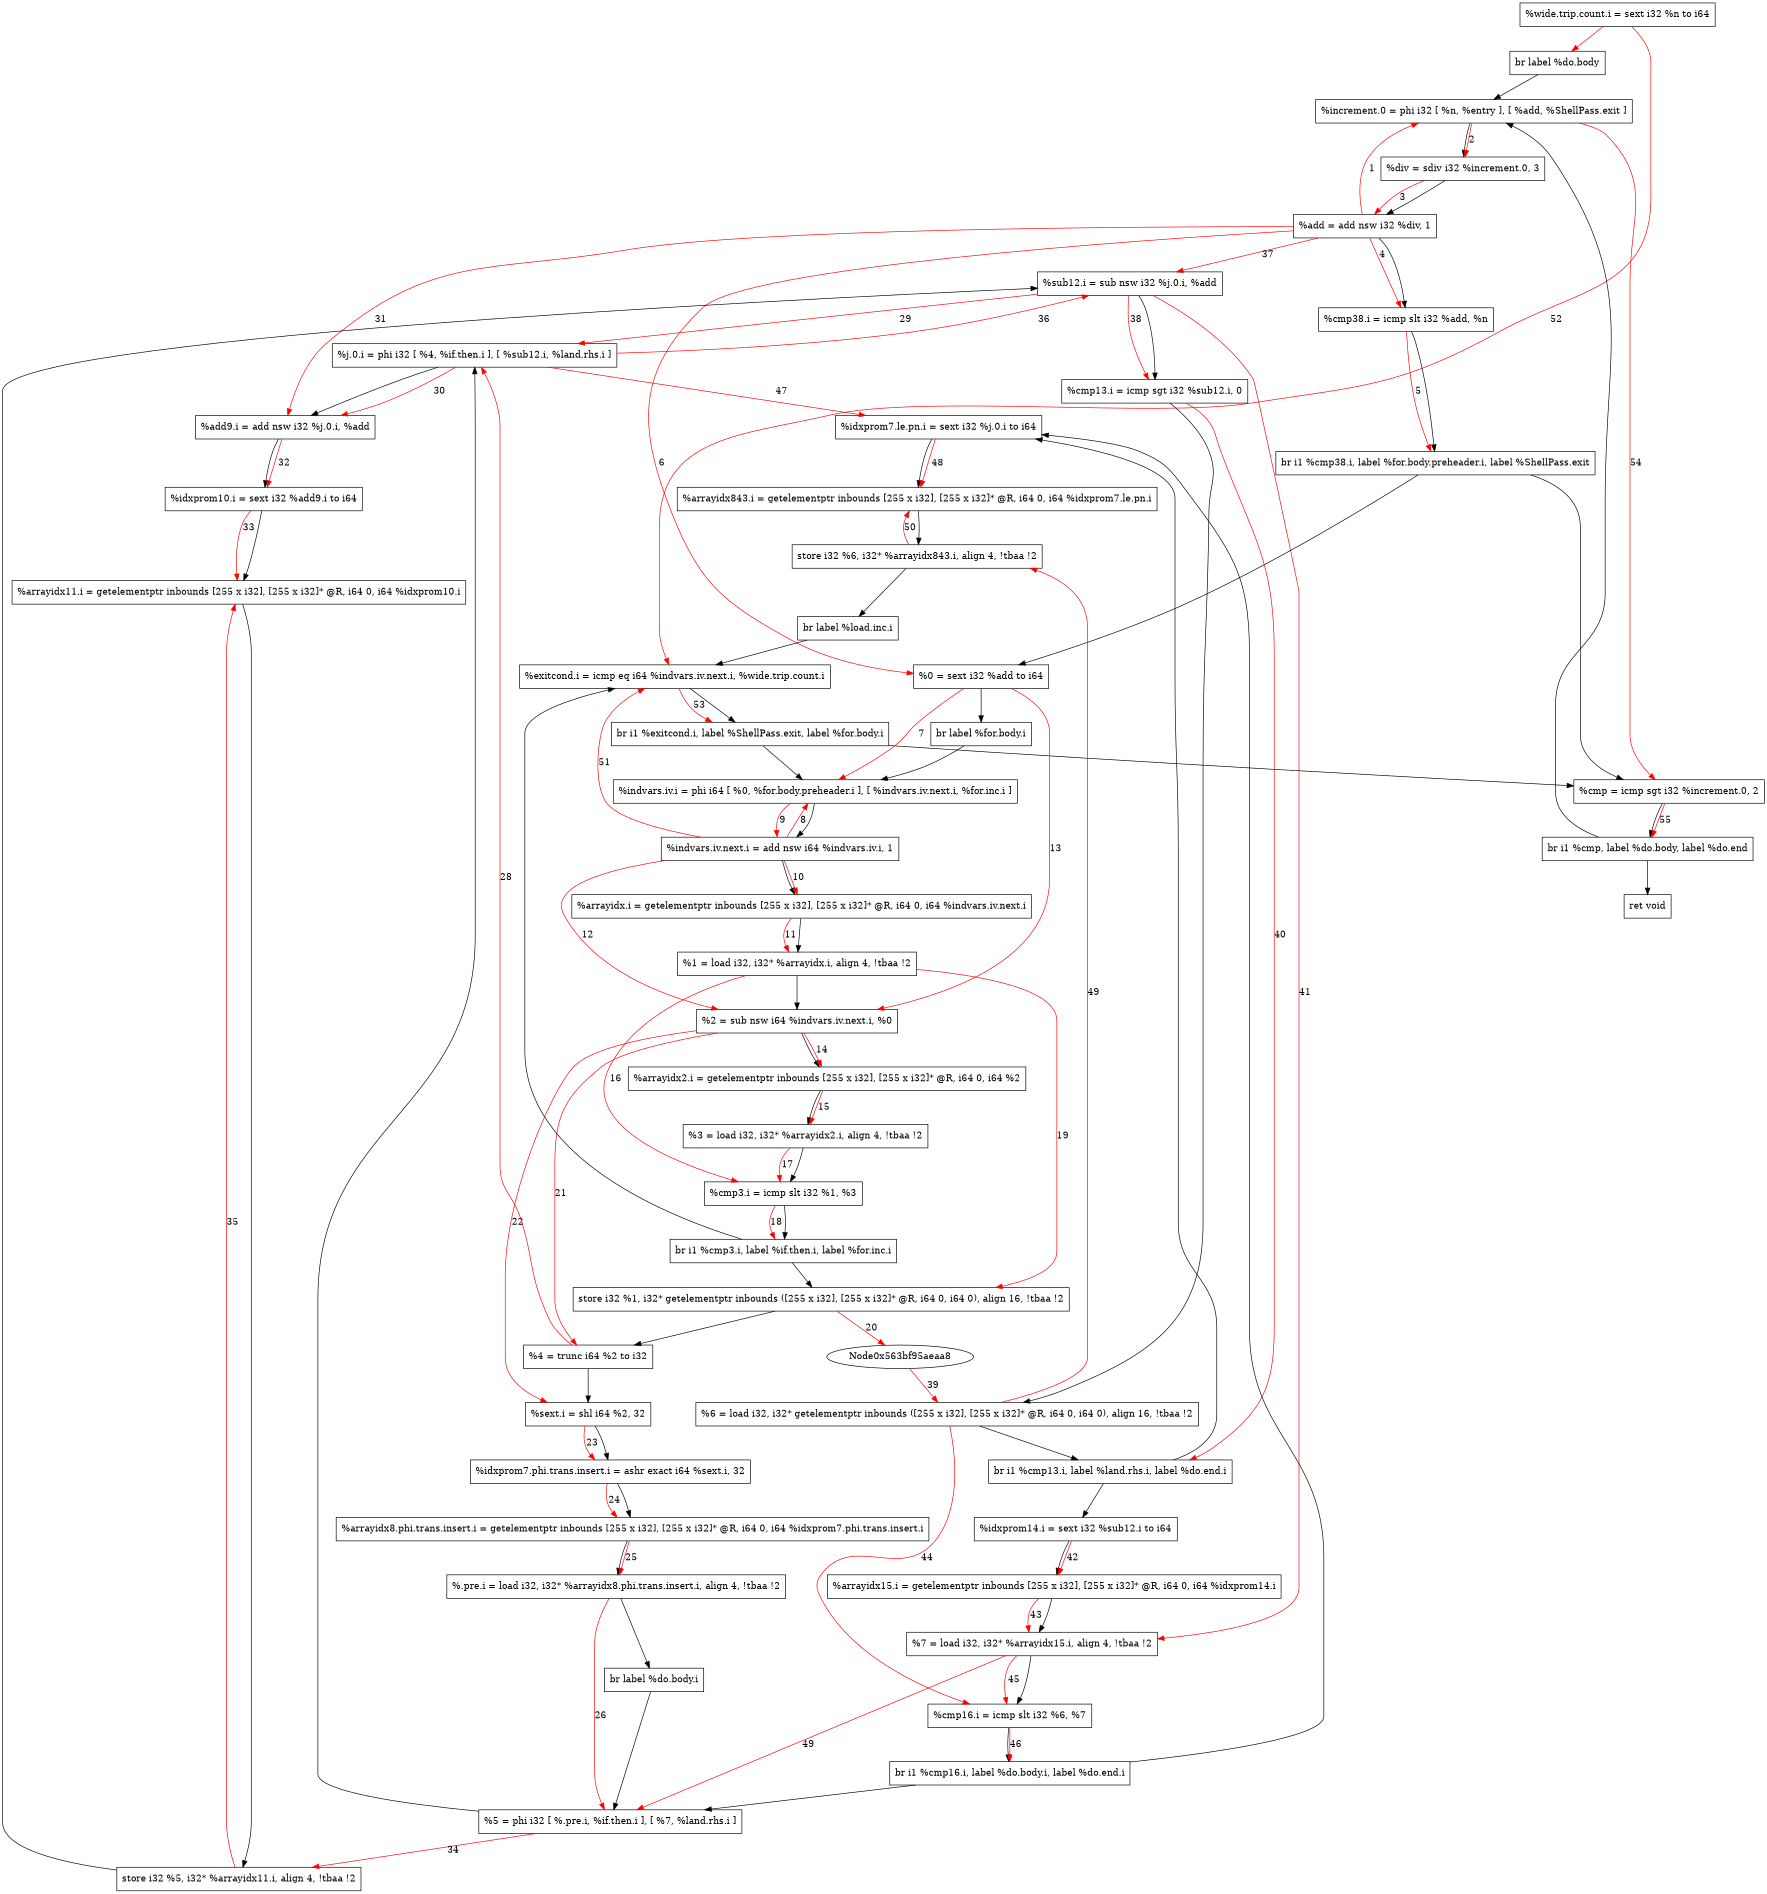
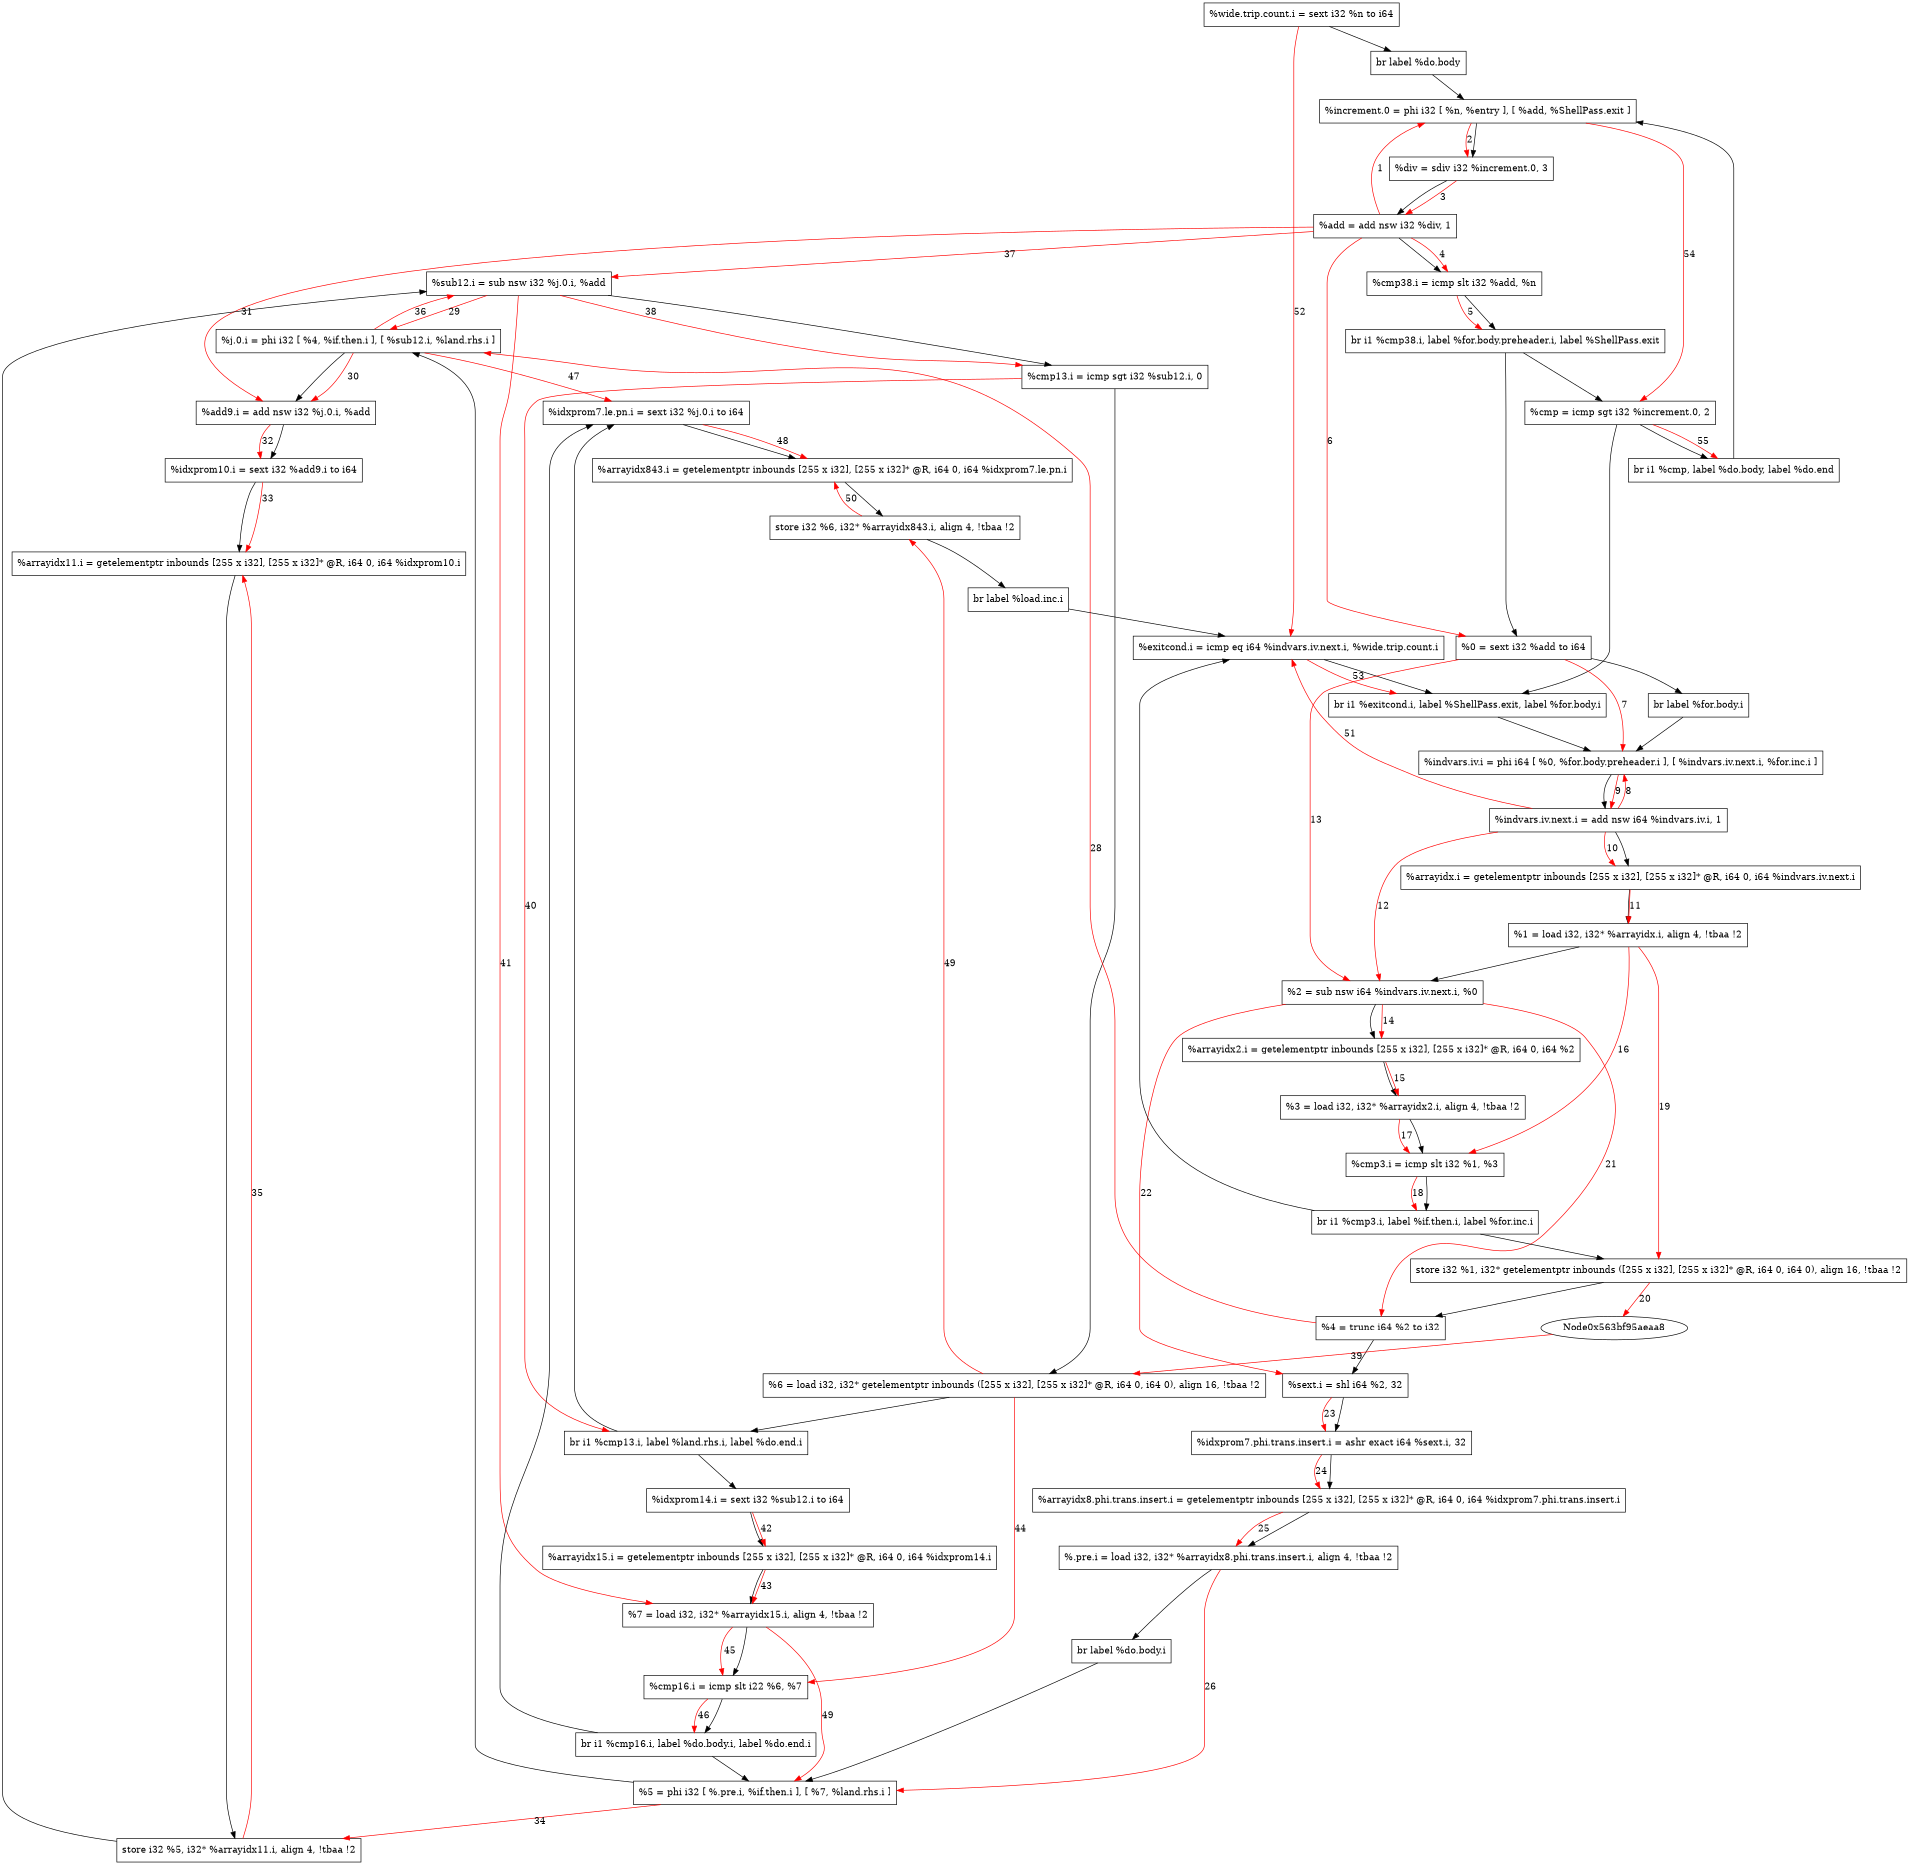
edge "%wide.trip.count.i = sext i32 %n to i64" -> "br label %do.body": color red -> black
edge "br i1 %exitcond.i, label %ShellPass.exit, label %for.body.i" -> "%cmp = icmp sgt i32 %increment.0, 2": reversed
node "ret void": removed
node "%cmp16.i = icmp slt i32 %6, %7": label "%cmp16.i = icmp slt i32 %6, %7" -> "%cmp16.i = icmp slt i22 %6, %7"
